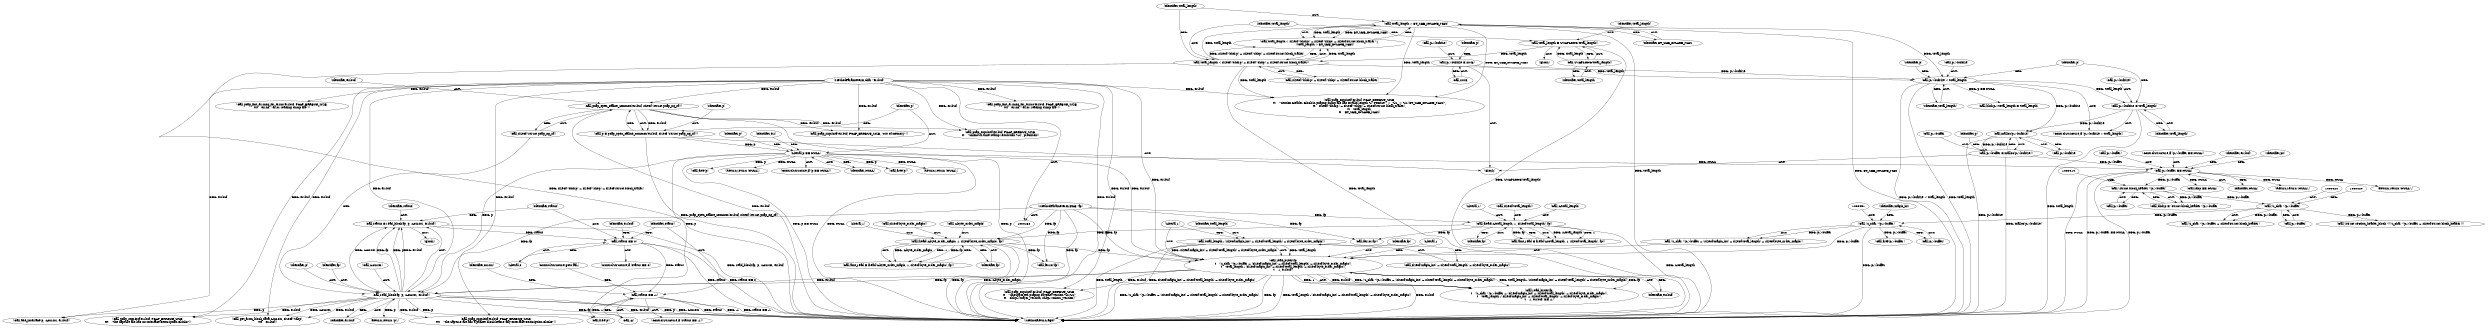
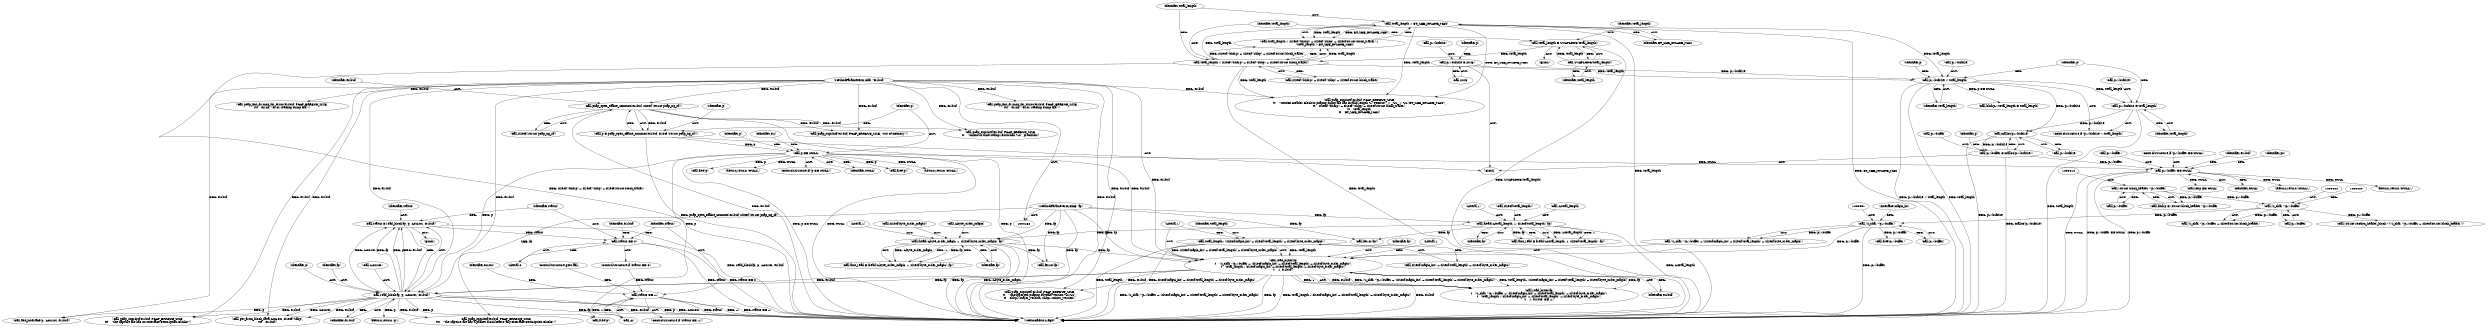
node "(Literal,p == NULL)": label "(Literal,p == NULL)" -> "(Call,p == NULL)"
edge "(Call,p->buffer == NULL)" -> "(Call,(struct block_header *)p->buffer)": removed, label "DDG: p->buffer"
edge "1000414" -> "(Call,(struct block_header *)p->buffer)": label "SHB: " -> "AST: "
edge "(Call,sizeof (struct pcap_ng_sf))" -> "(Call,read_block(fp, p, &cursor, errbuf))": now "(Call,status = read_block(fp, p, &cursor, errbuf))" -> "(Call,read_block(fp, p, &cursor, errbuf))"
node "(Identifier,magic_int)": label "(Identifier,magic_int)" -> "(Interface,magic_int)"
edge "(MethodParameterIn,FILE *fp)" -> "(Call,read_block(fp, p, &cursor, errbuf))": label "DDG: fp" -> "SHB: fp"
edge "(Call,status == 0)" -> "(Literal,0)": label "CFG: " -> "SHB: "
edge "(Call,status == 0)" -> "(Call,status == -1)": now "(ControlStructure,if (status == 0))" -> "(Call,status == -1)"
